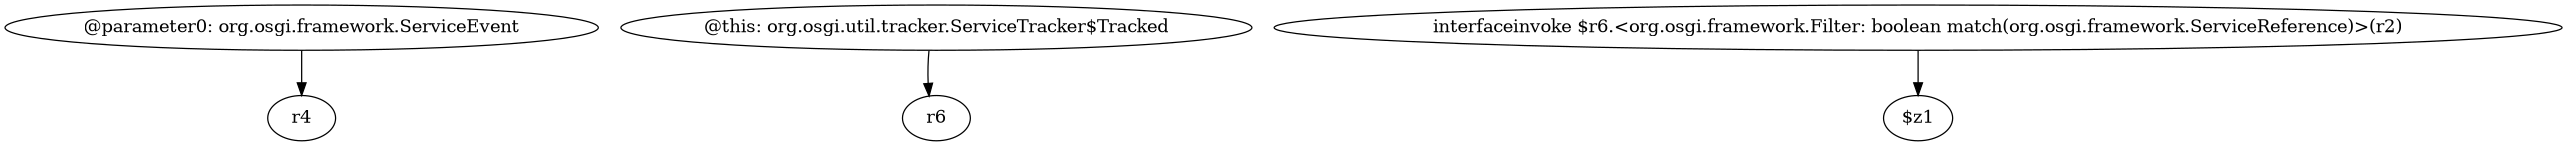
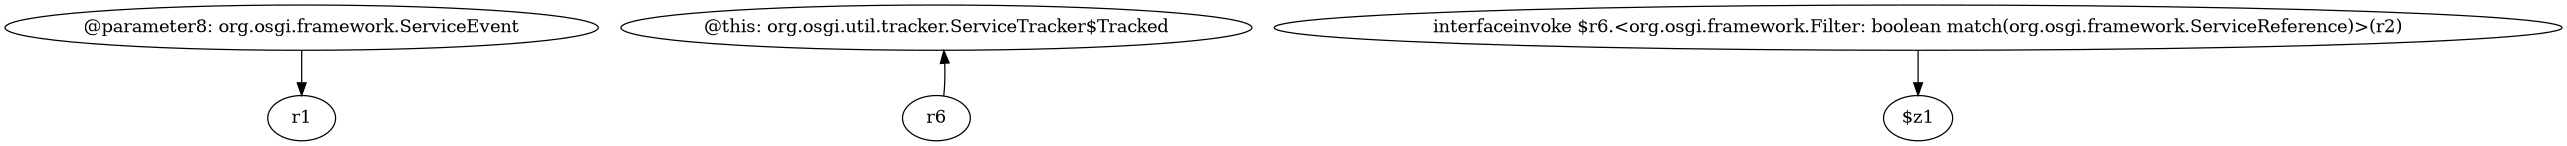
node "@parameter0: org.osgi.framework.ServiceEvent": label "@parameter0: org.osgi.framework.ServiceEvent" -> "@parameter8: org.osgi.framework.ServiceEvent"
edge "@this: org.osgi.util.tracker.ServiceTracker$Tracked" -> "r6": reversed
node "r4": label "r4" -> "r1"
